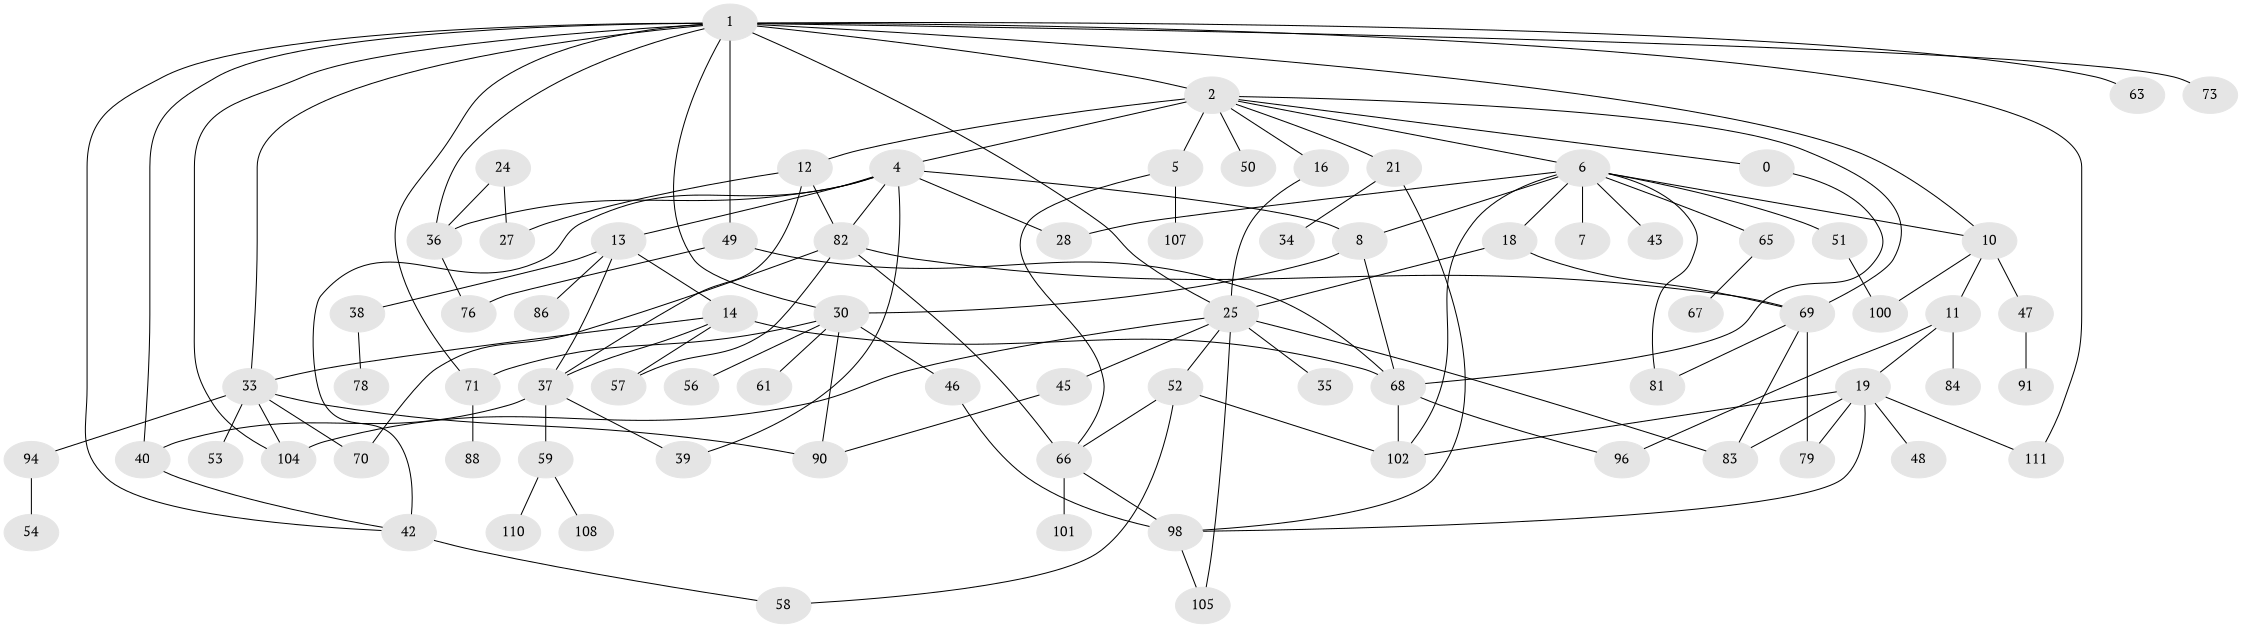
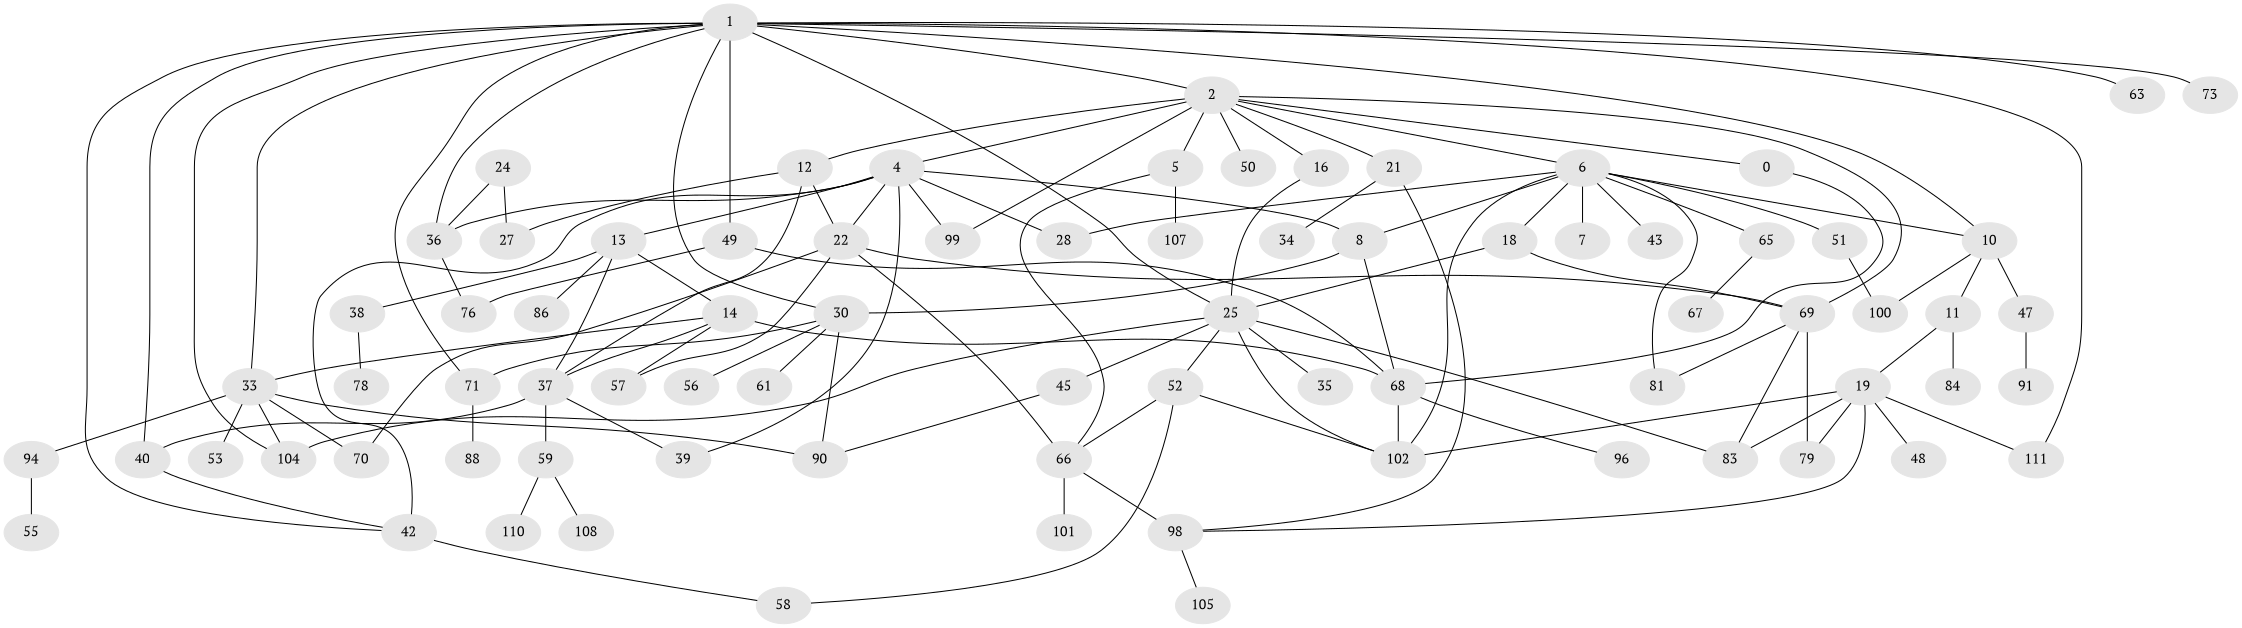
node "82": label "82" -> "22"
node "99": added
edge "11" -- "96": removed
node "46": removed
edge "25" -- "105": now "25" -- "102"
node "54": label "54" -> "55"
